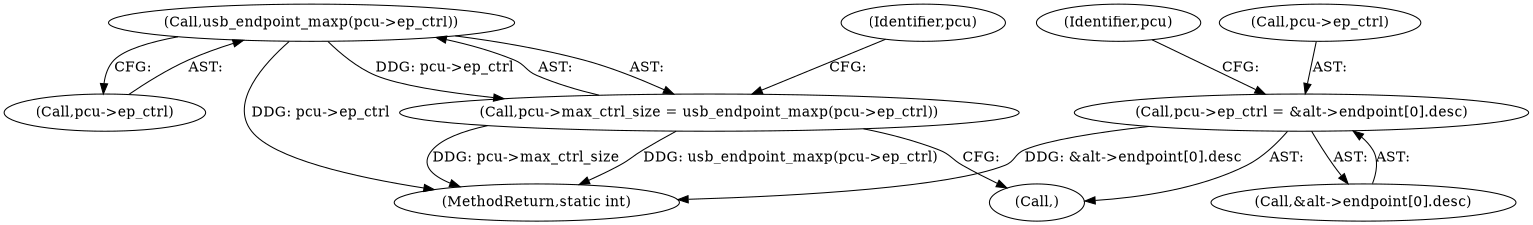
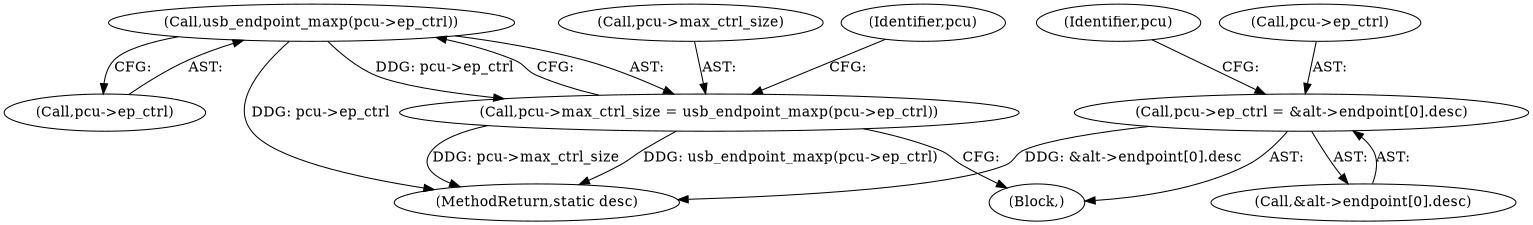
node "(Call,pcu->max_ctrl_size)": added
edge "(Call,pcu->max_ctrl_size = usb_endpoint_maxp(pcu->ep_ctrl))" -> "(Call,usb_endpoint_maxp(pcu->ep_ctrl))": label "AST: " -> "CFG: "
node "(MethodReturn,static int)": label "(MethodReturn,static int)" -> "(MethodReturn,static desc)"
node "(Call,)": label "(Call,)" -> "(Block,)"
